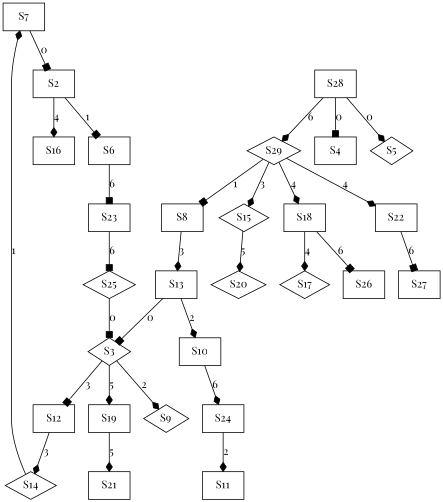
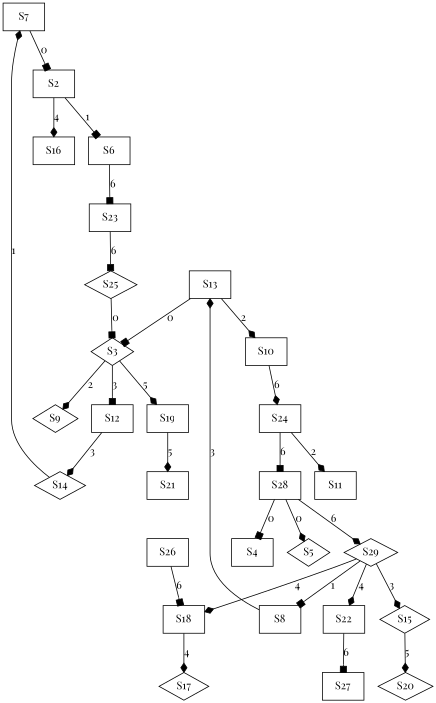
edge "S18" -> "S26": reversed
edge "S24" -> "S28": added, label "6"
